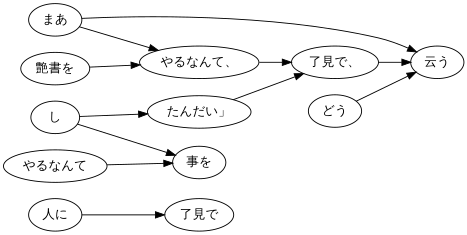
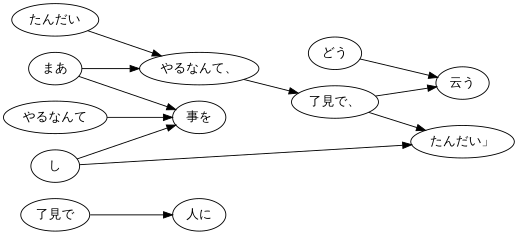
edge "まあ" -> "云う": now "まあ" -> "事を"
node "艶書を": label "艶書を" -> "たんだい"
edge "たんだい」" -> "了見で、": reversed
edge "人に" -> "了見で": reversed
